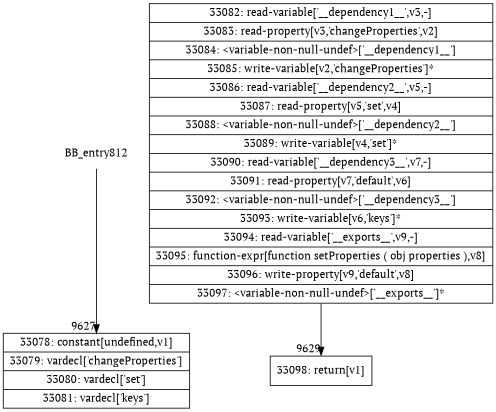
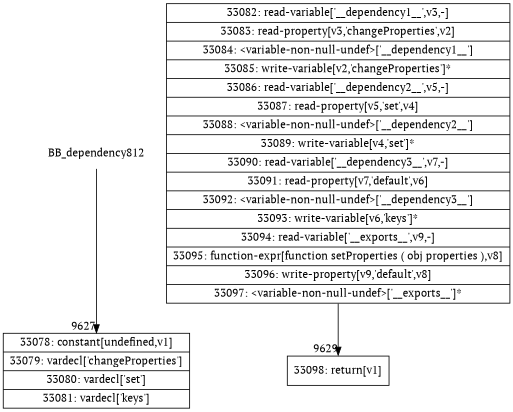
node "BB_entry812": label "BB_entry812" -> "BB_dependency812"
